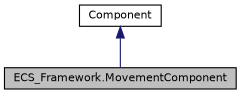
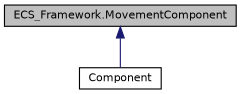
edge "ECS_Framework.MovementComponent" -> "Component": reversed
